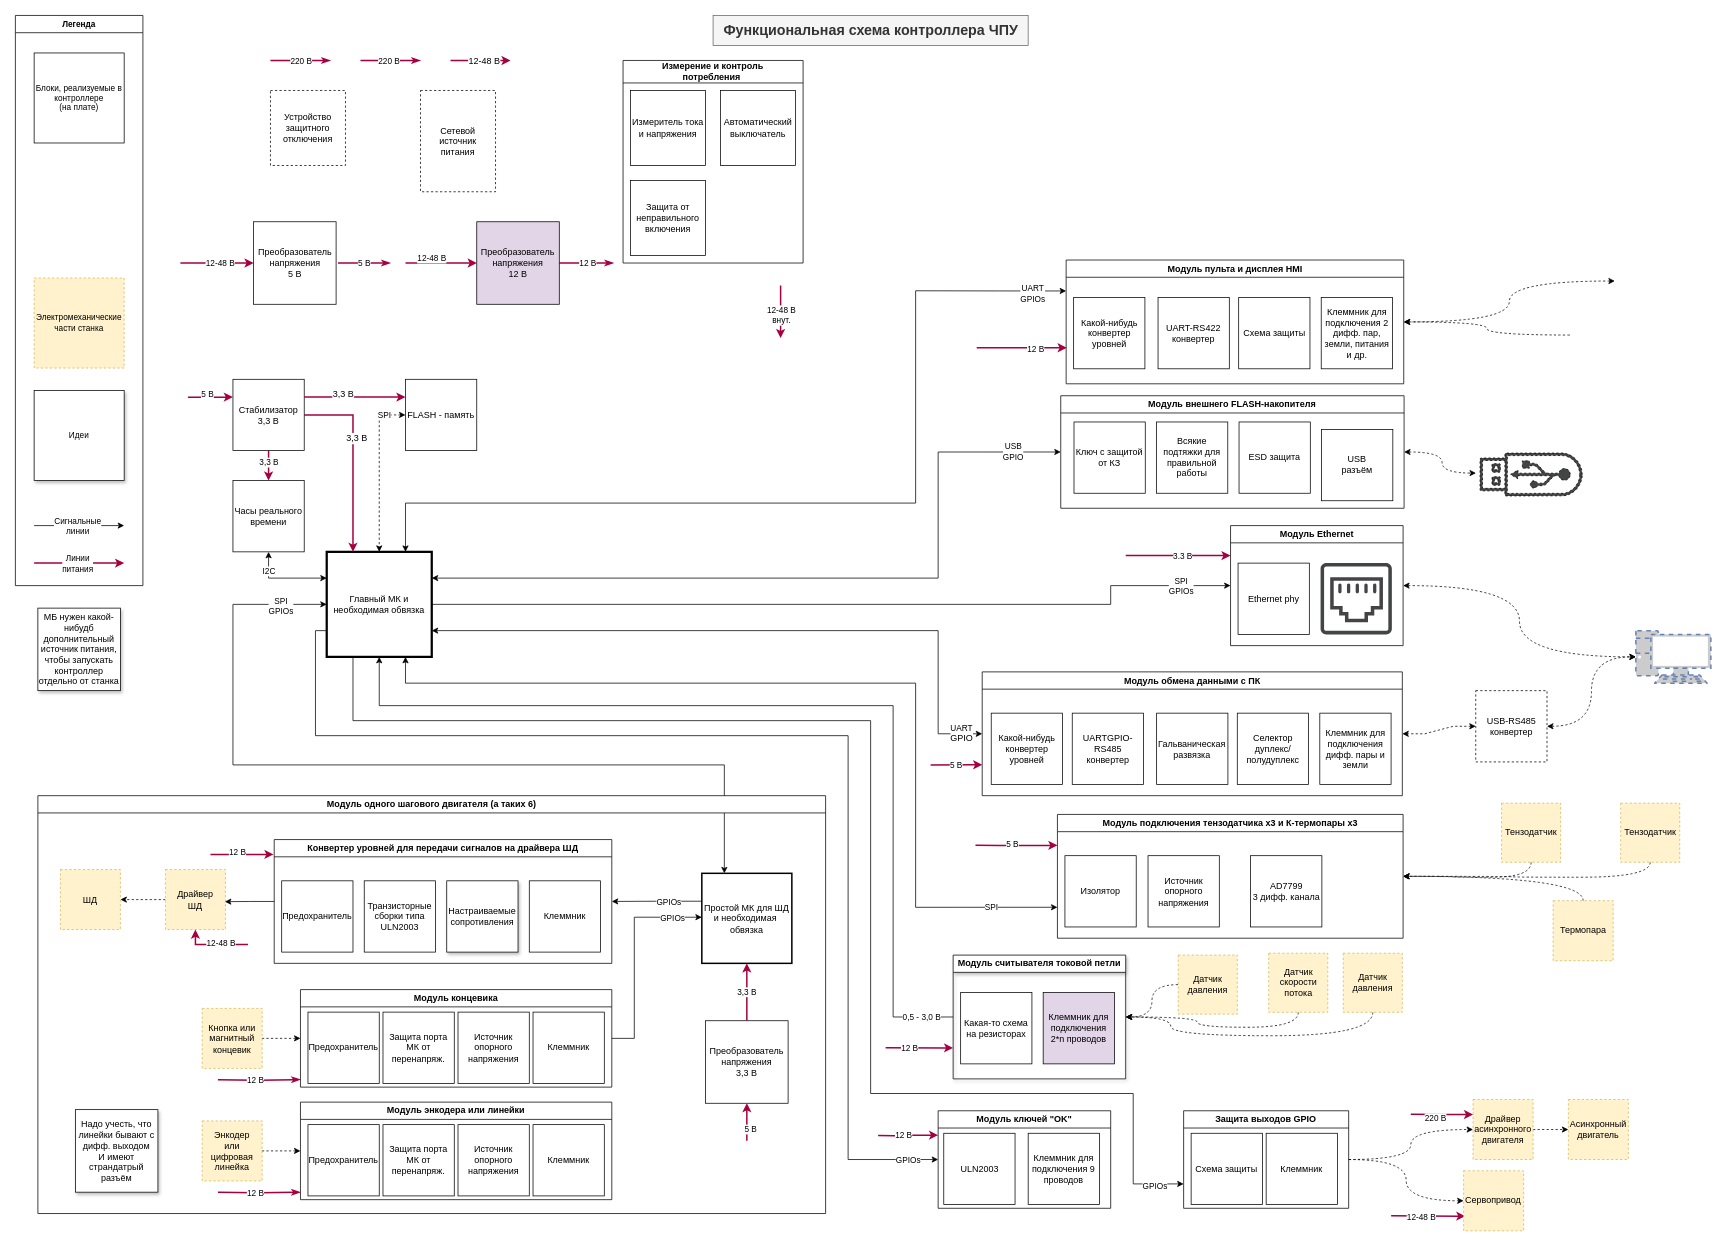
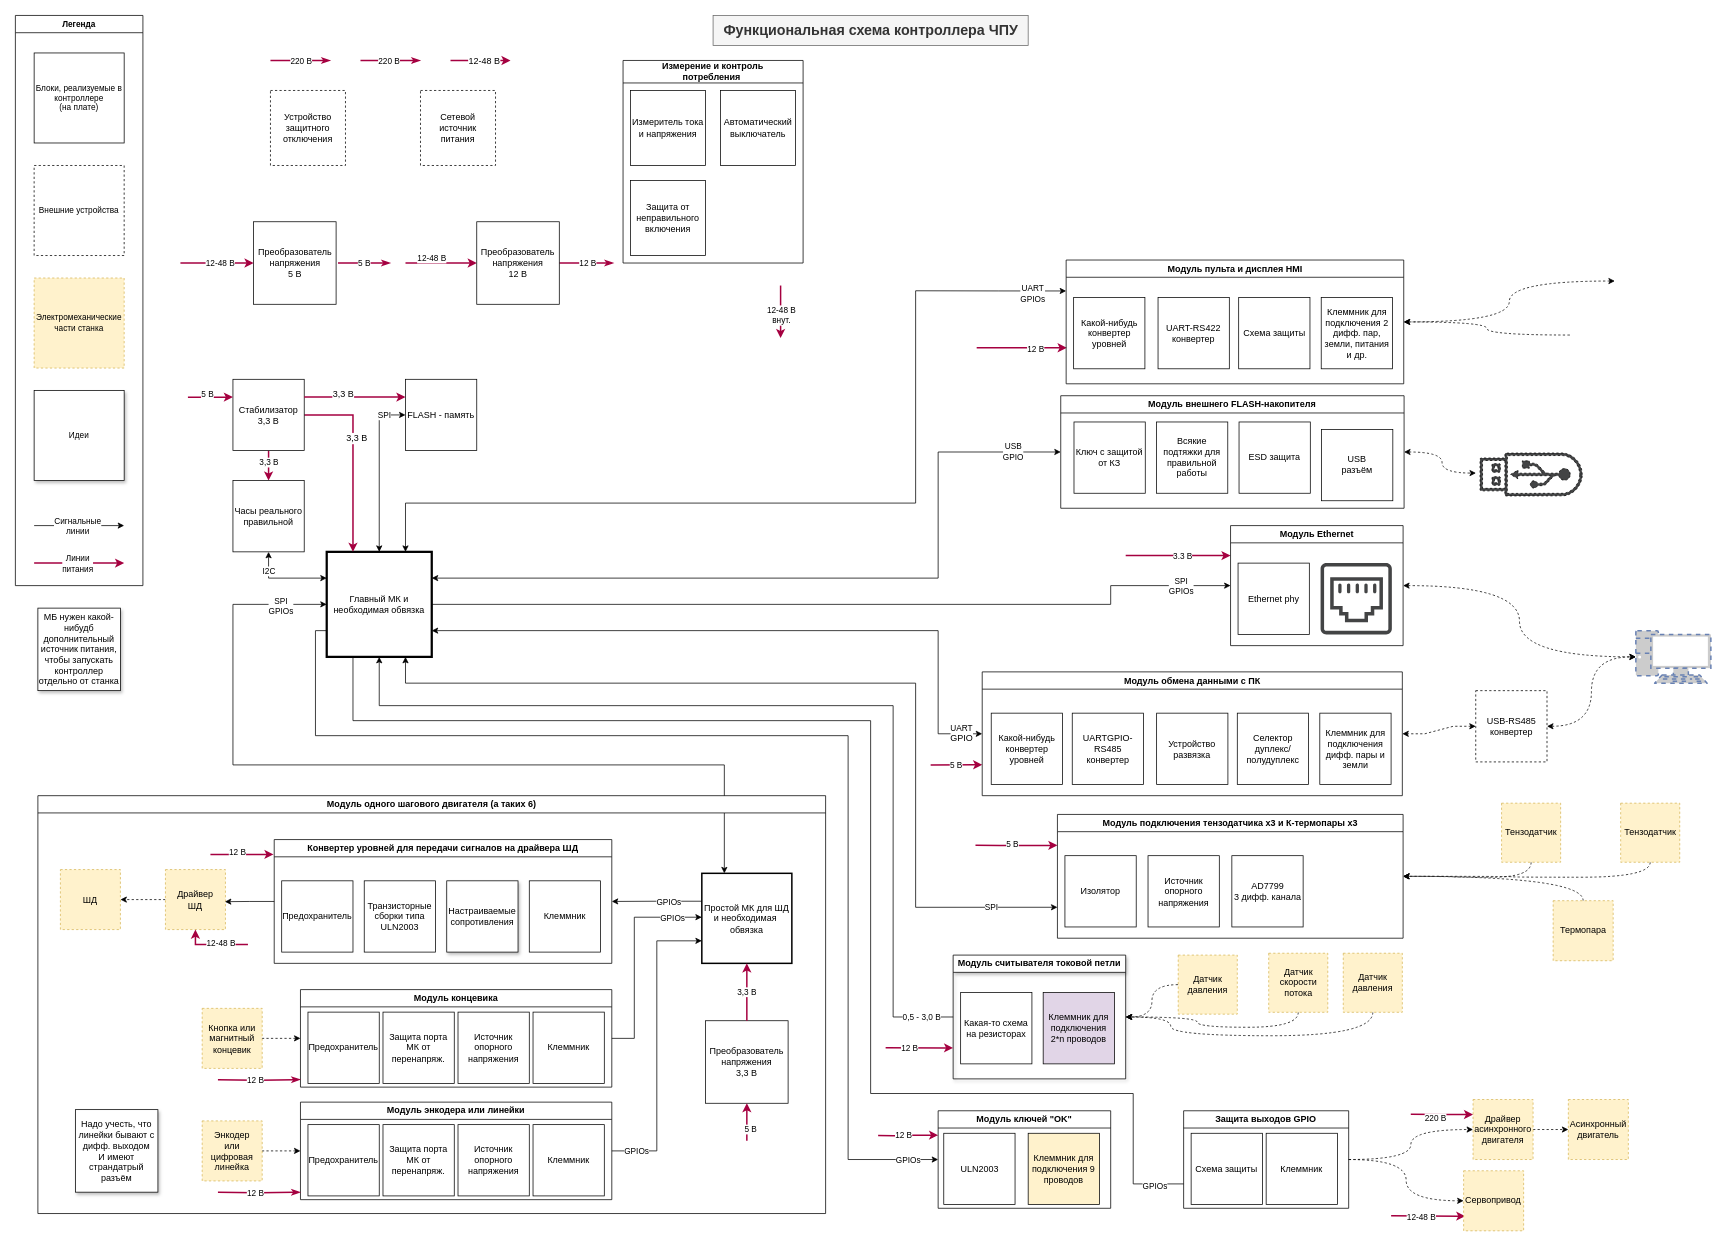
node "Сетевой источник питания": size 75x101 -> 75x75
node "Внешние устройства": added
node "Преобразователь напряжения 12 В": fillcolor #e1d5e7 -> #ffffff
edge "FLASH - память" -- "Главный МК и необходимая обвязка": style dashed -> solid
node "Часы реального времени": label "Часы реального времени" -> "Часы реального правильной"
node "Гальваническая развязка": label "Гальваническая развязка" -> "Устройство развязка"
node "AD7799 3 дифф. канала": moved (1286, 891) -> (1267, 891)
edge "Модуль энкодера или линейки" -> "Простой МК для ШД и необходимая обвязка": added, label "GPIOs"
node "Клеммник для подключения 9 проводов": fillcolor #ffffff -> #fff2cc
edge "Главный МК и необходимая обвязка" -> "Защита выходов GPIO": arrowhead classic -> none
